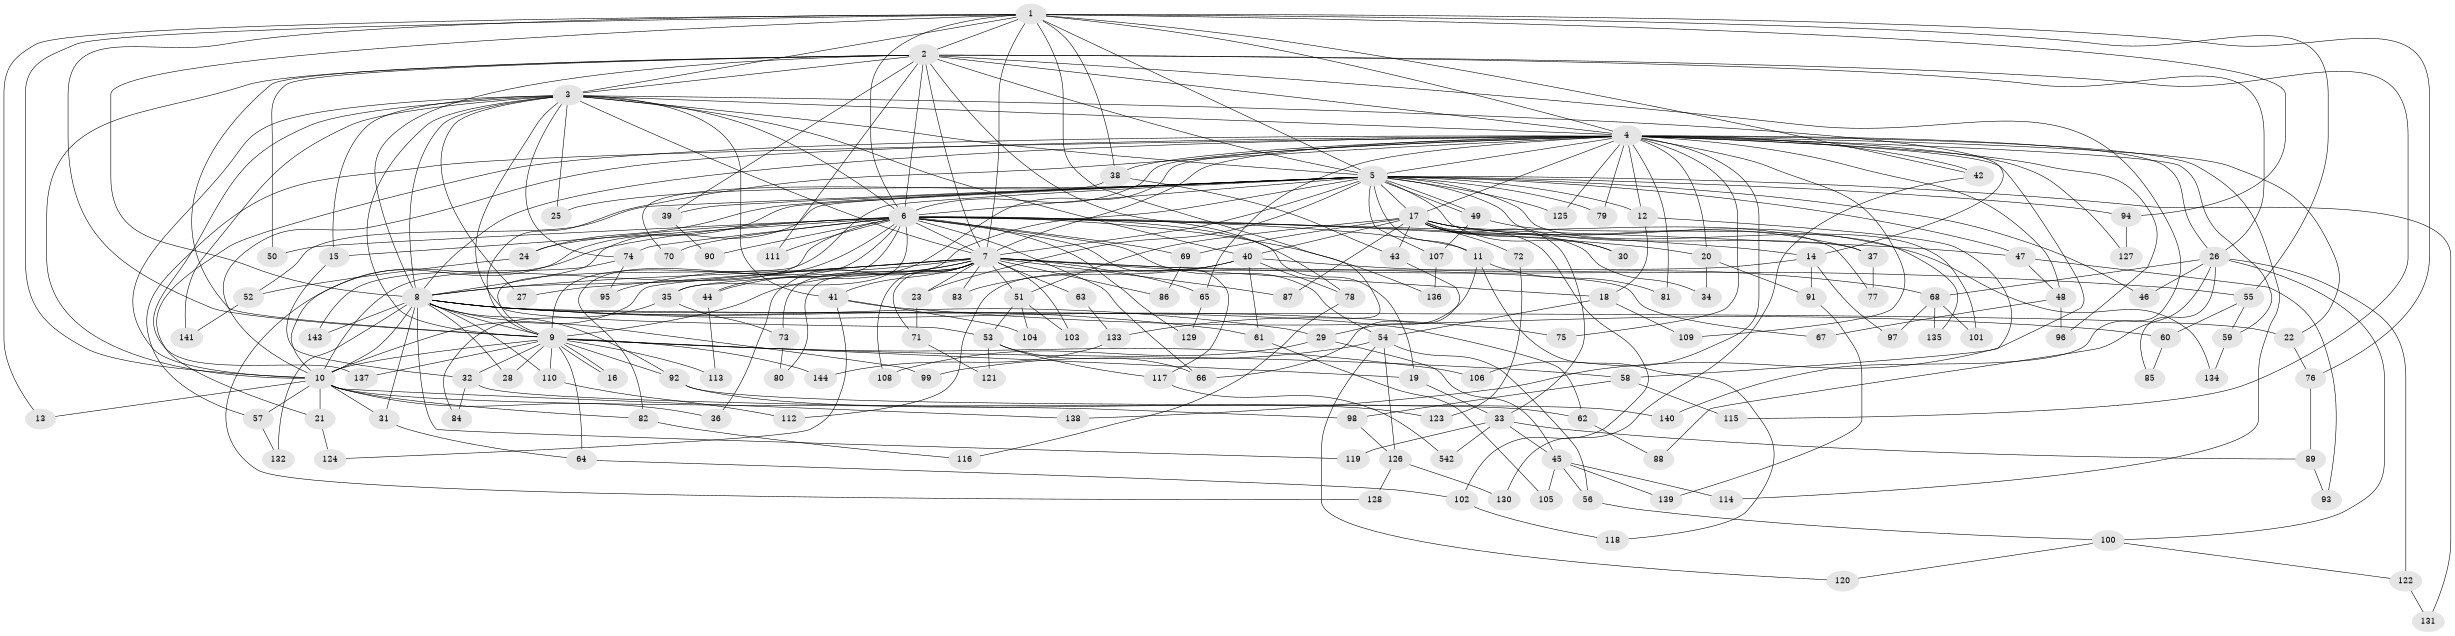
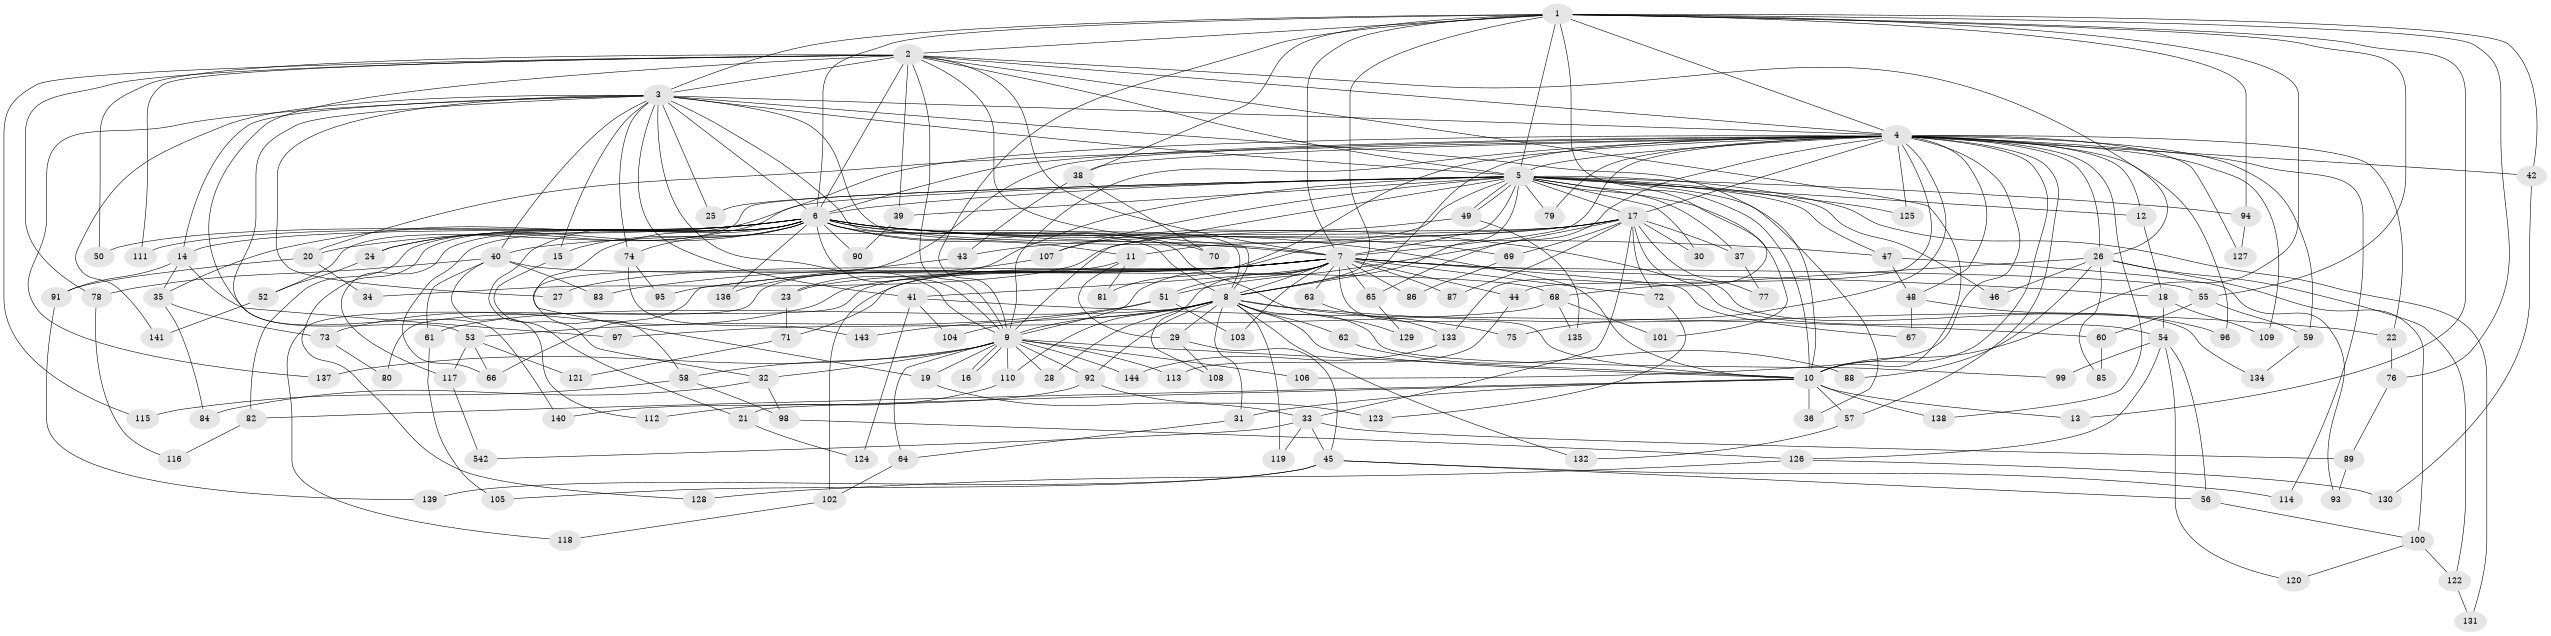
edge "7" -- "72": added
edge "12" -- "58": now "4" -- "58"
edge "10" -- "62": removed
